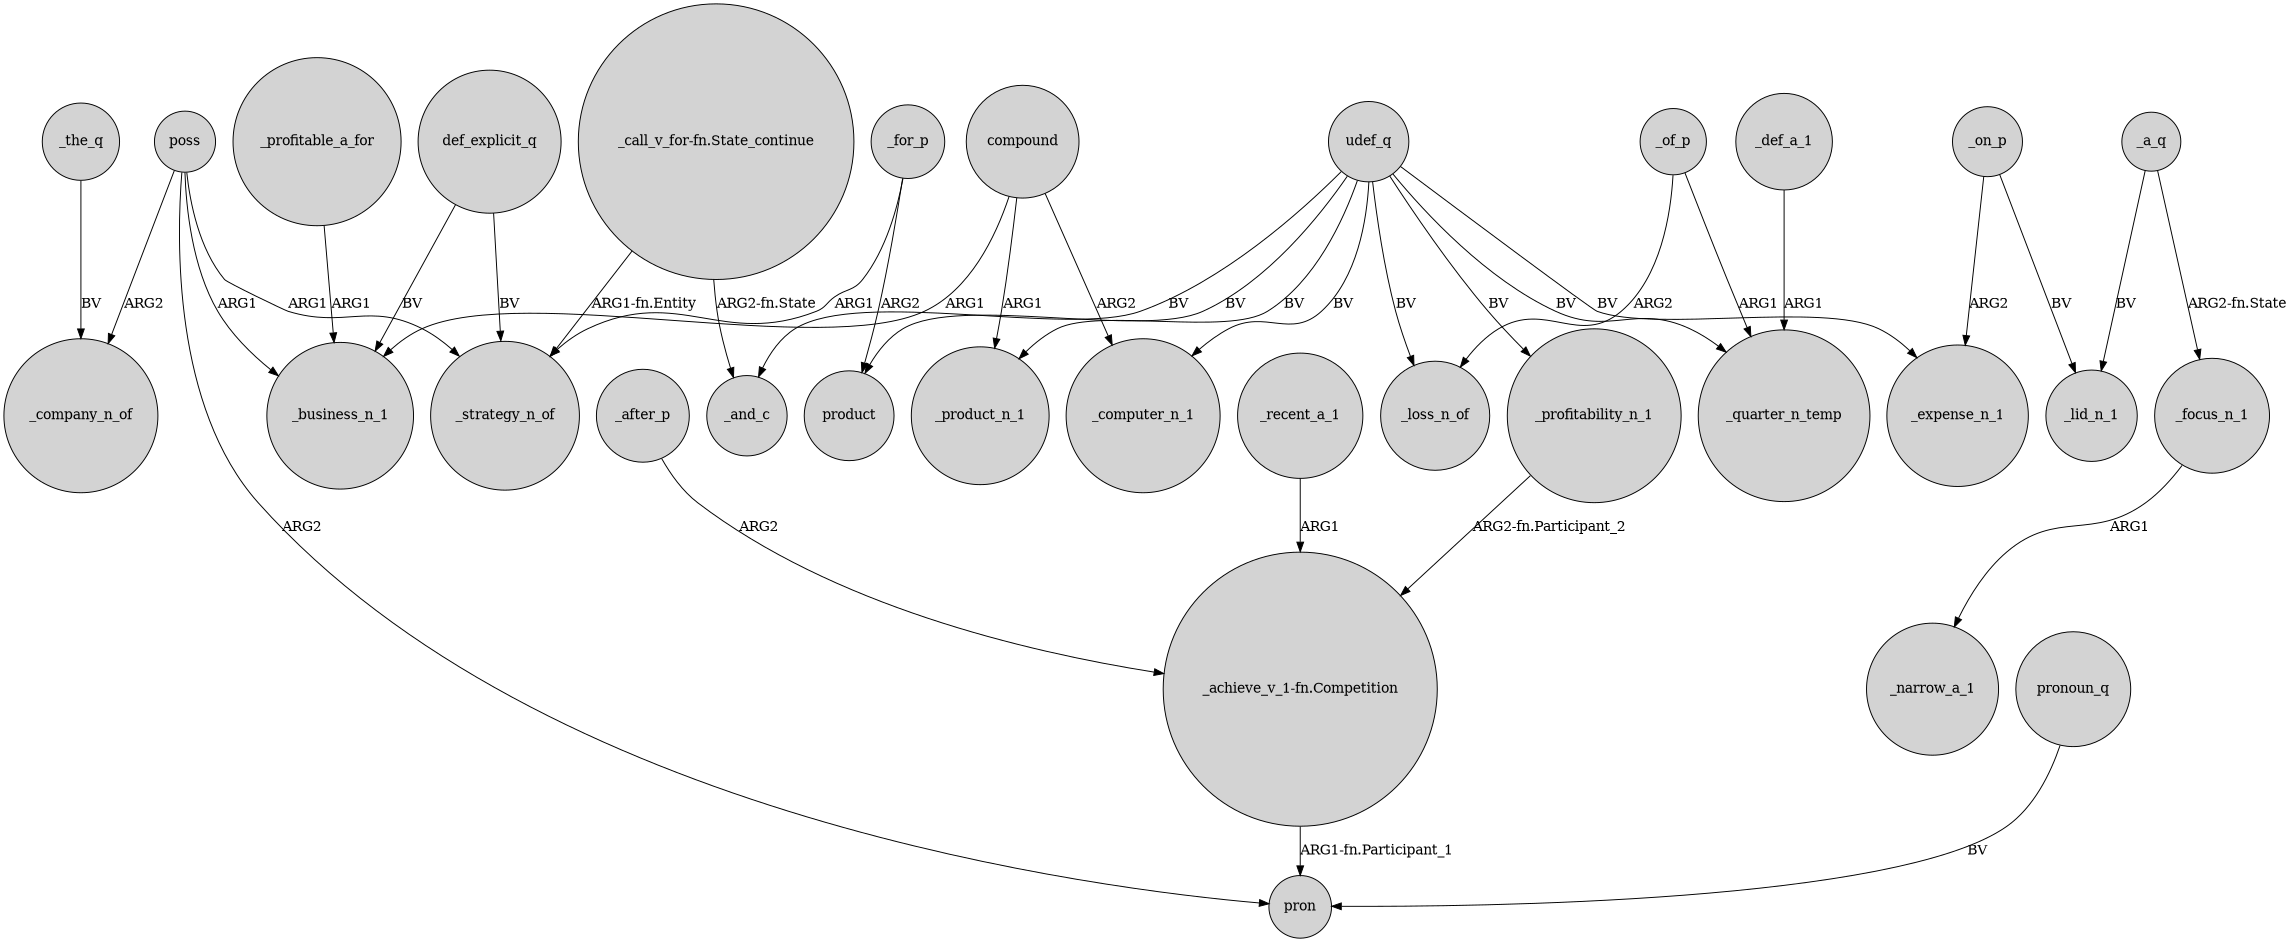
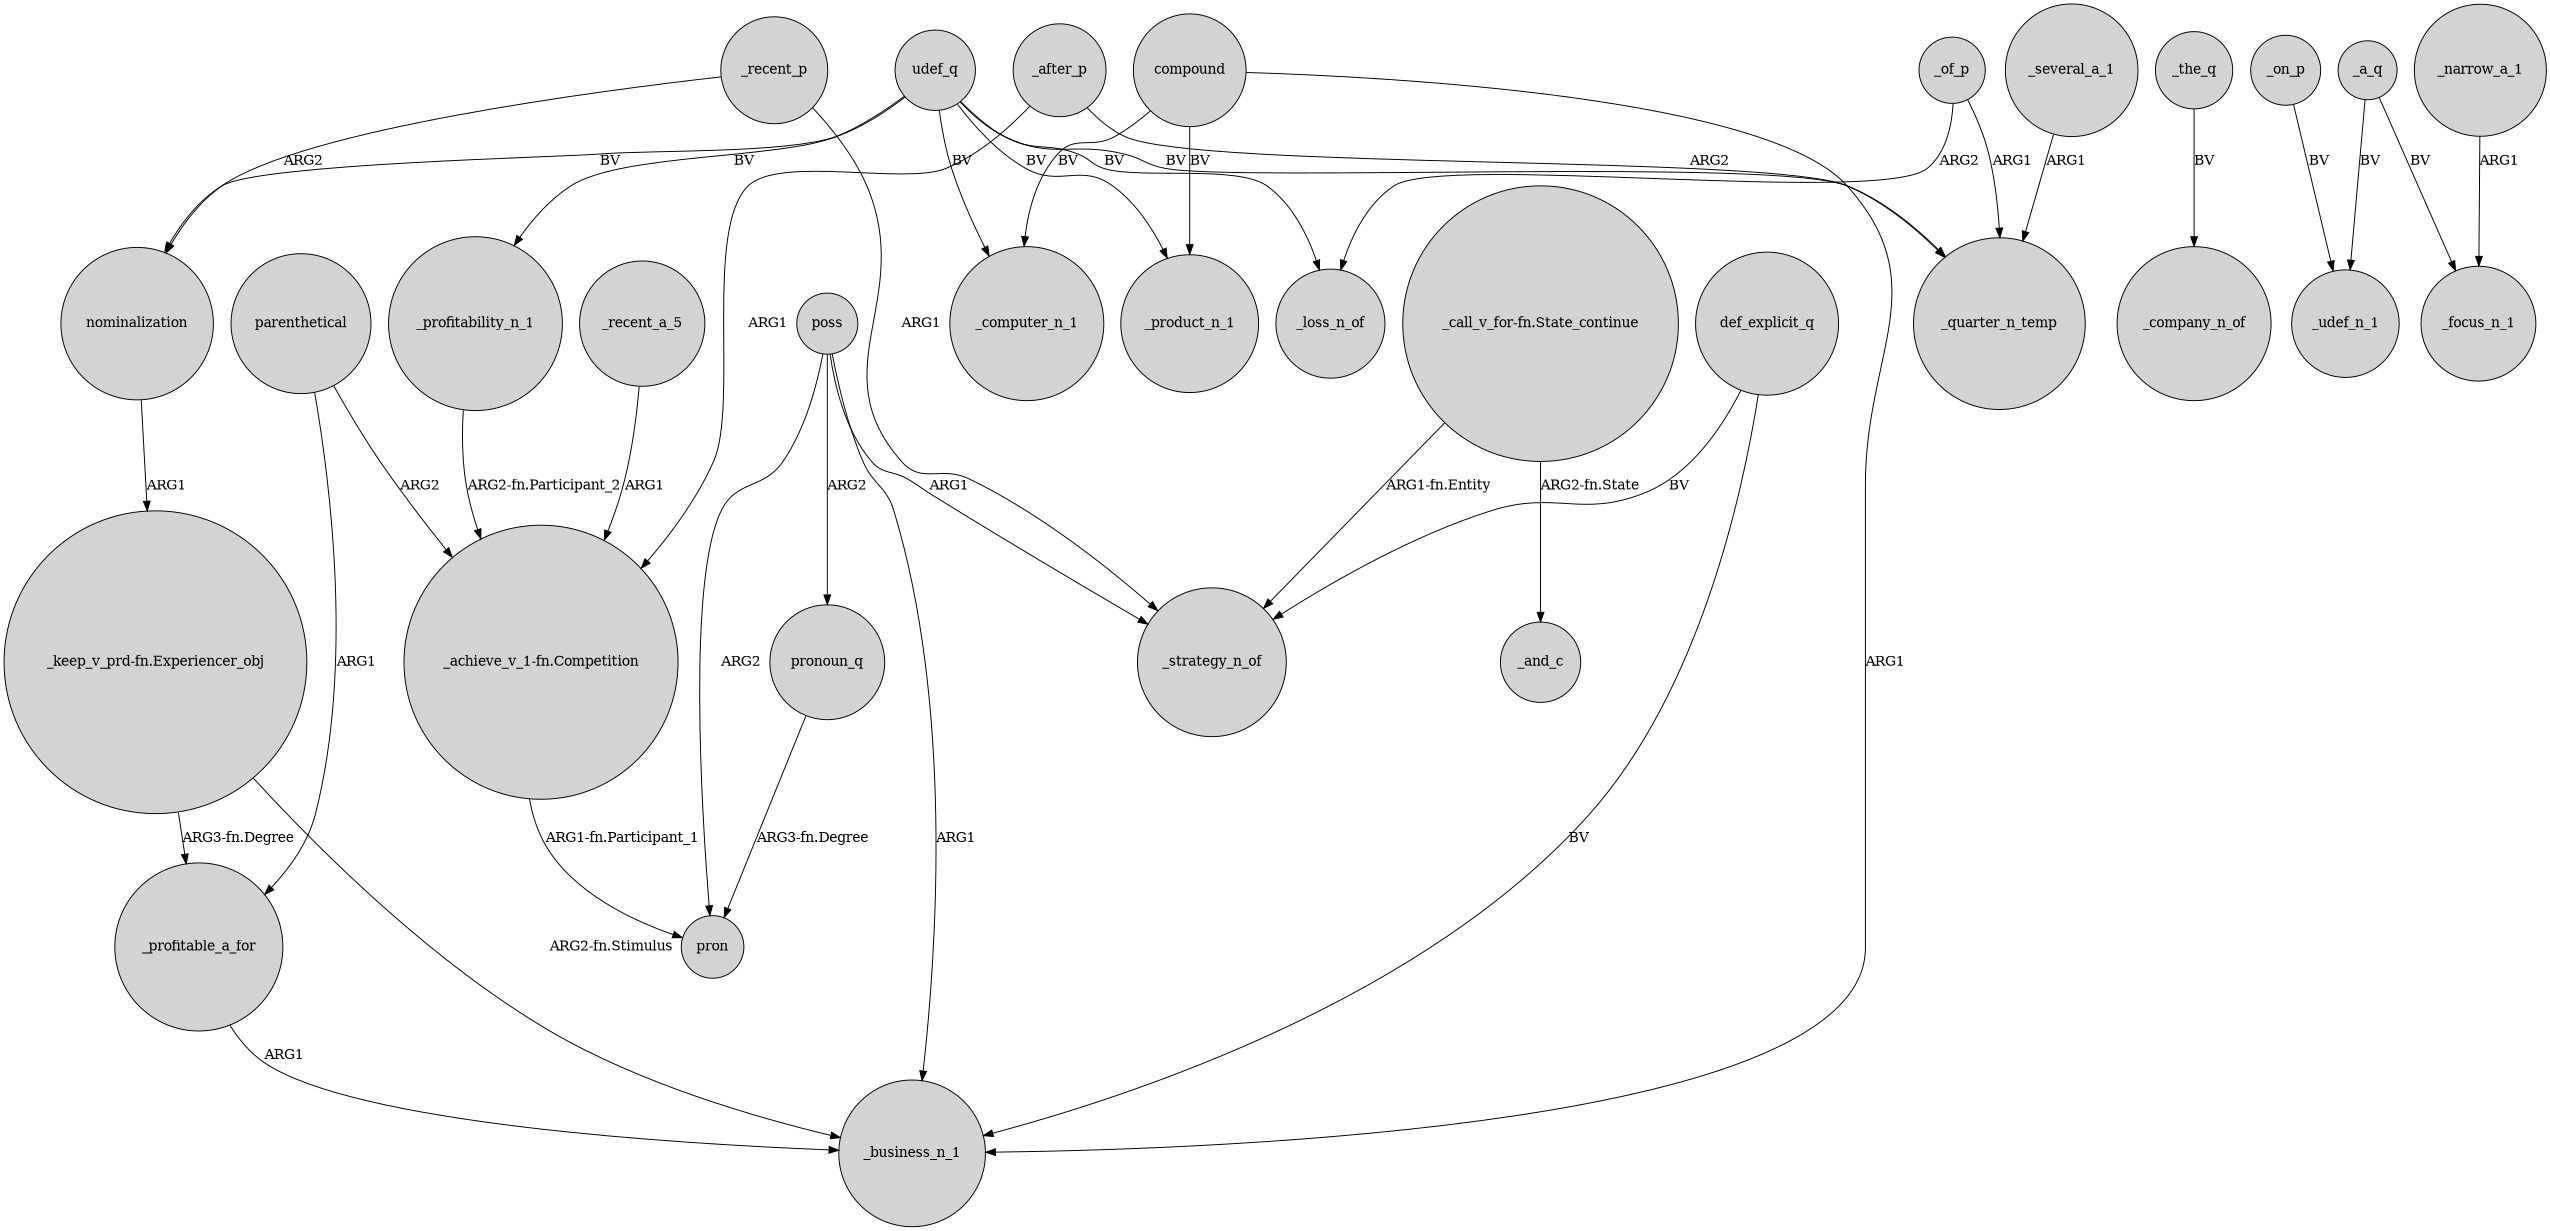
node "_for_p": label "_for_p" -> "_recent_p"
node "_def_a_1": label "_def_a_1" -> "_several_a_1"
edge "_after_p" -> "_quarter_n_temp": added, label "ARG2"
edge "poss" -> "_company_n_of": now "poss" -> "pronoun_q"
edge "compound" -> "_product_n_1": label "ARG1" -> "BV"
edge "compound" -> "_computer_n_1": label "ARG2" -> "BV"
edge "_a_q" -> "_focus_n_1": label "ARG2-fn.State" -> "BV"
edge "udef_q" -> "_and_c": removed, label "BV"
node "parenthetical": added
node "product": label "product" -> "nominalization"
node "_recent_a_1": label "_recent_a_1" -> "_recent_a_5"
node "_expense_n_1": removed
node "_lid_n_1": label "_lid_n_1" -> "_udef_n_1"
edge "_after_p" -> "_achieve_v_1-fn.Competition": label "ARG2" -> "ARG1"
edge "_focus_n_1" -> "_narrow_a_1": reversed
node "_keep_v_prd-fn.Experiencer_obj": added
edge "pronoun_q" -> "pron": label "BV" -> "ARG3-fn.Degree"
